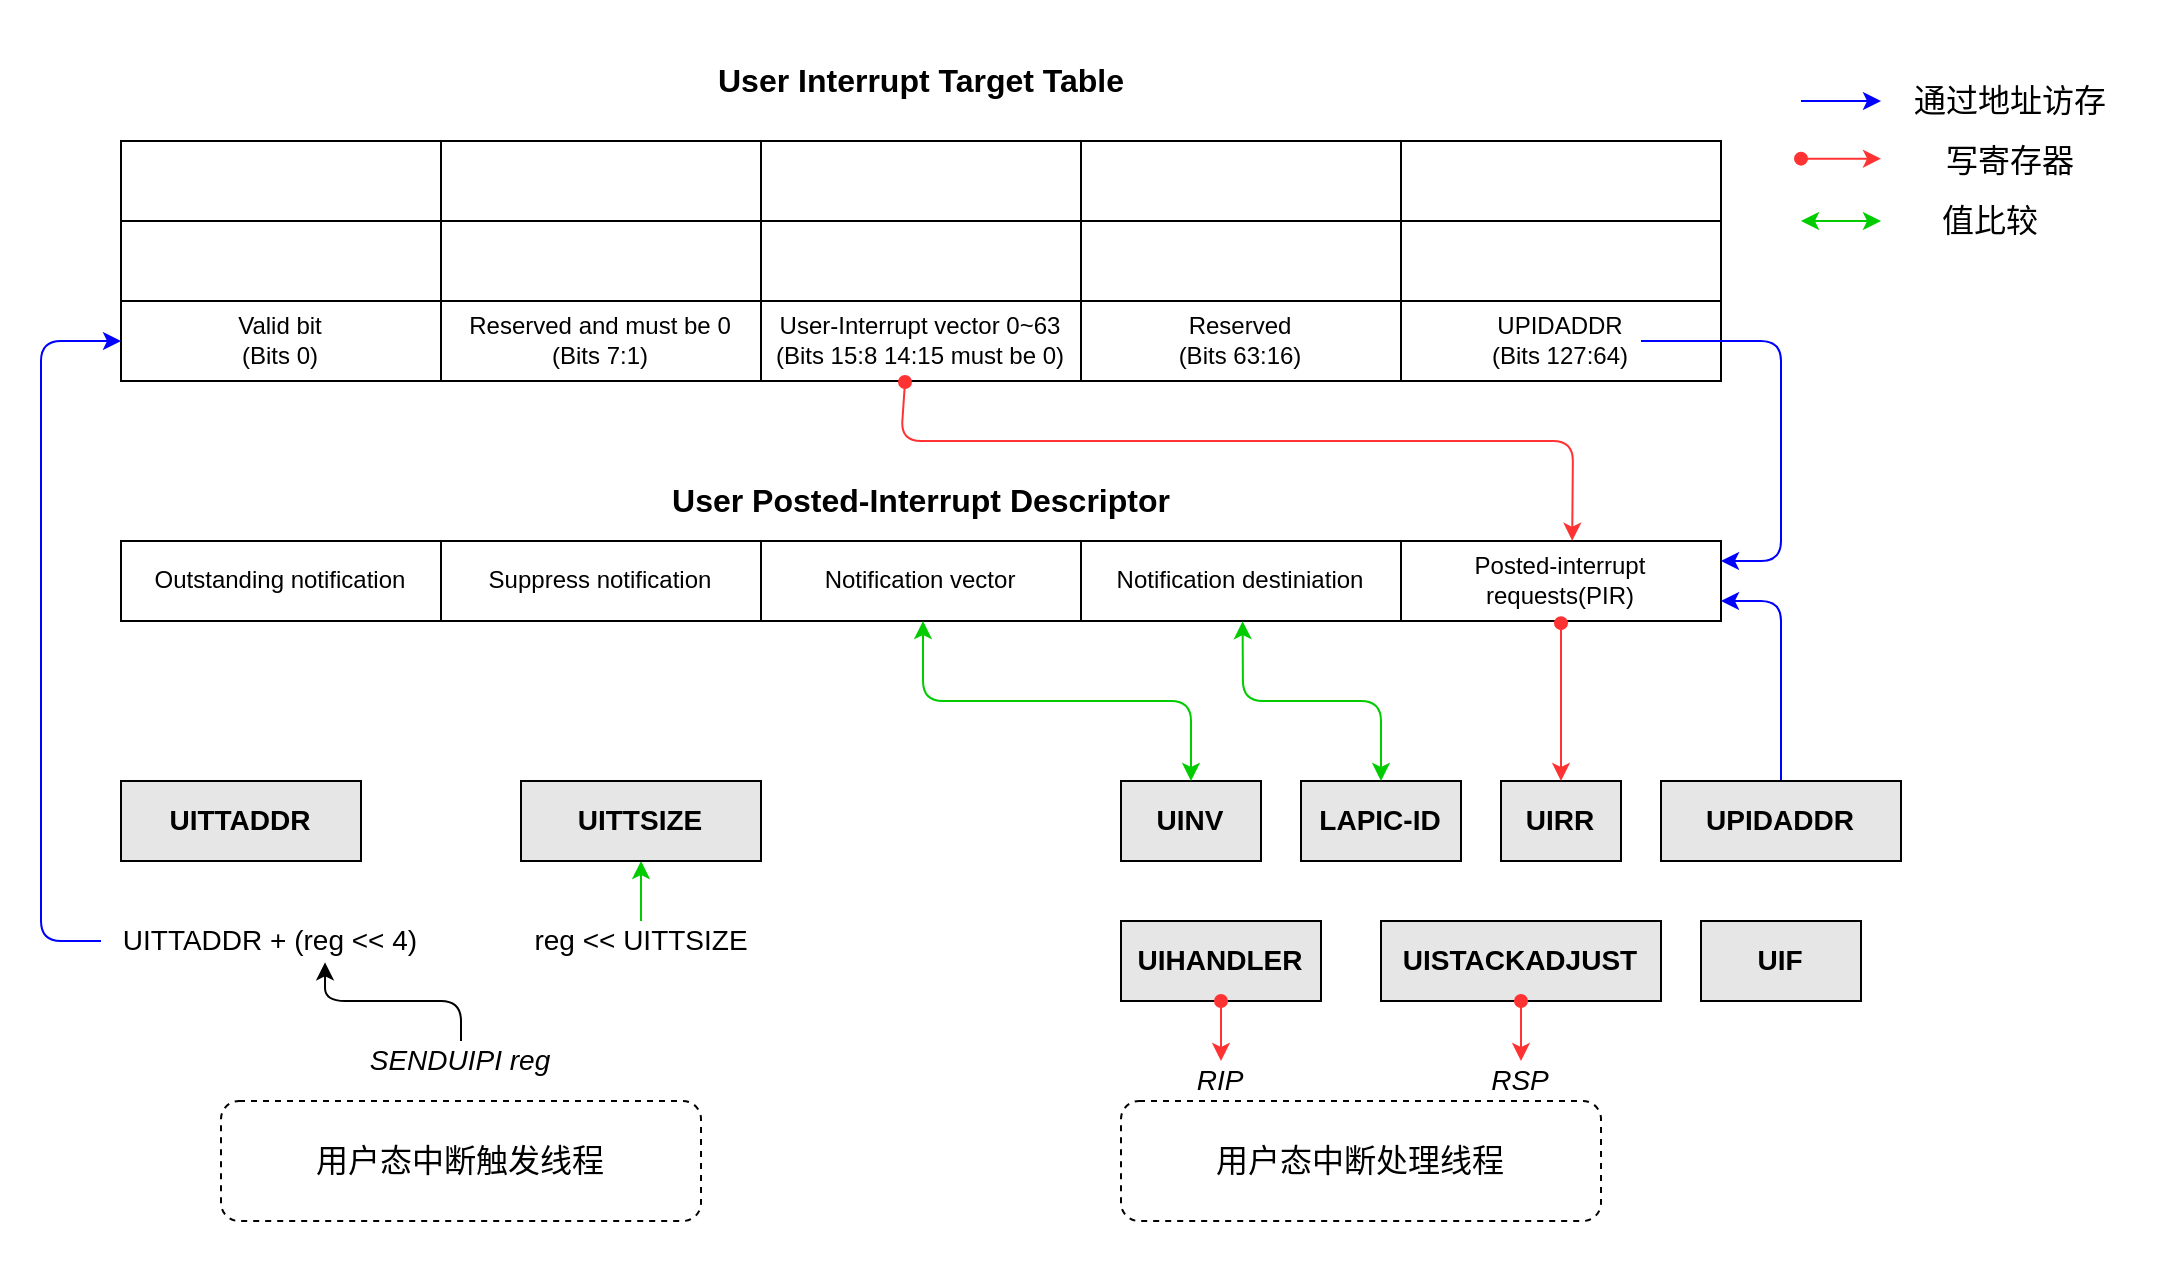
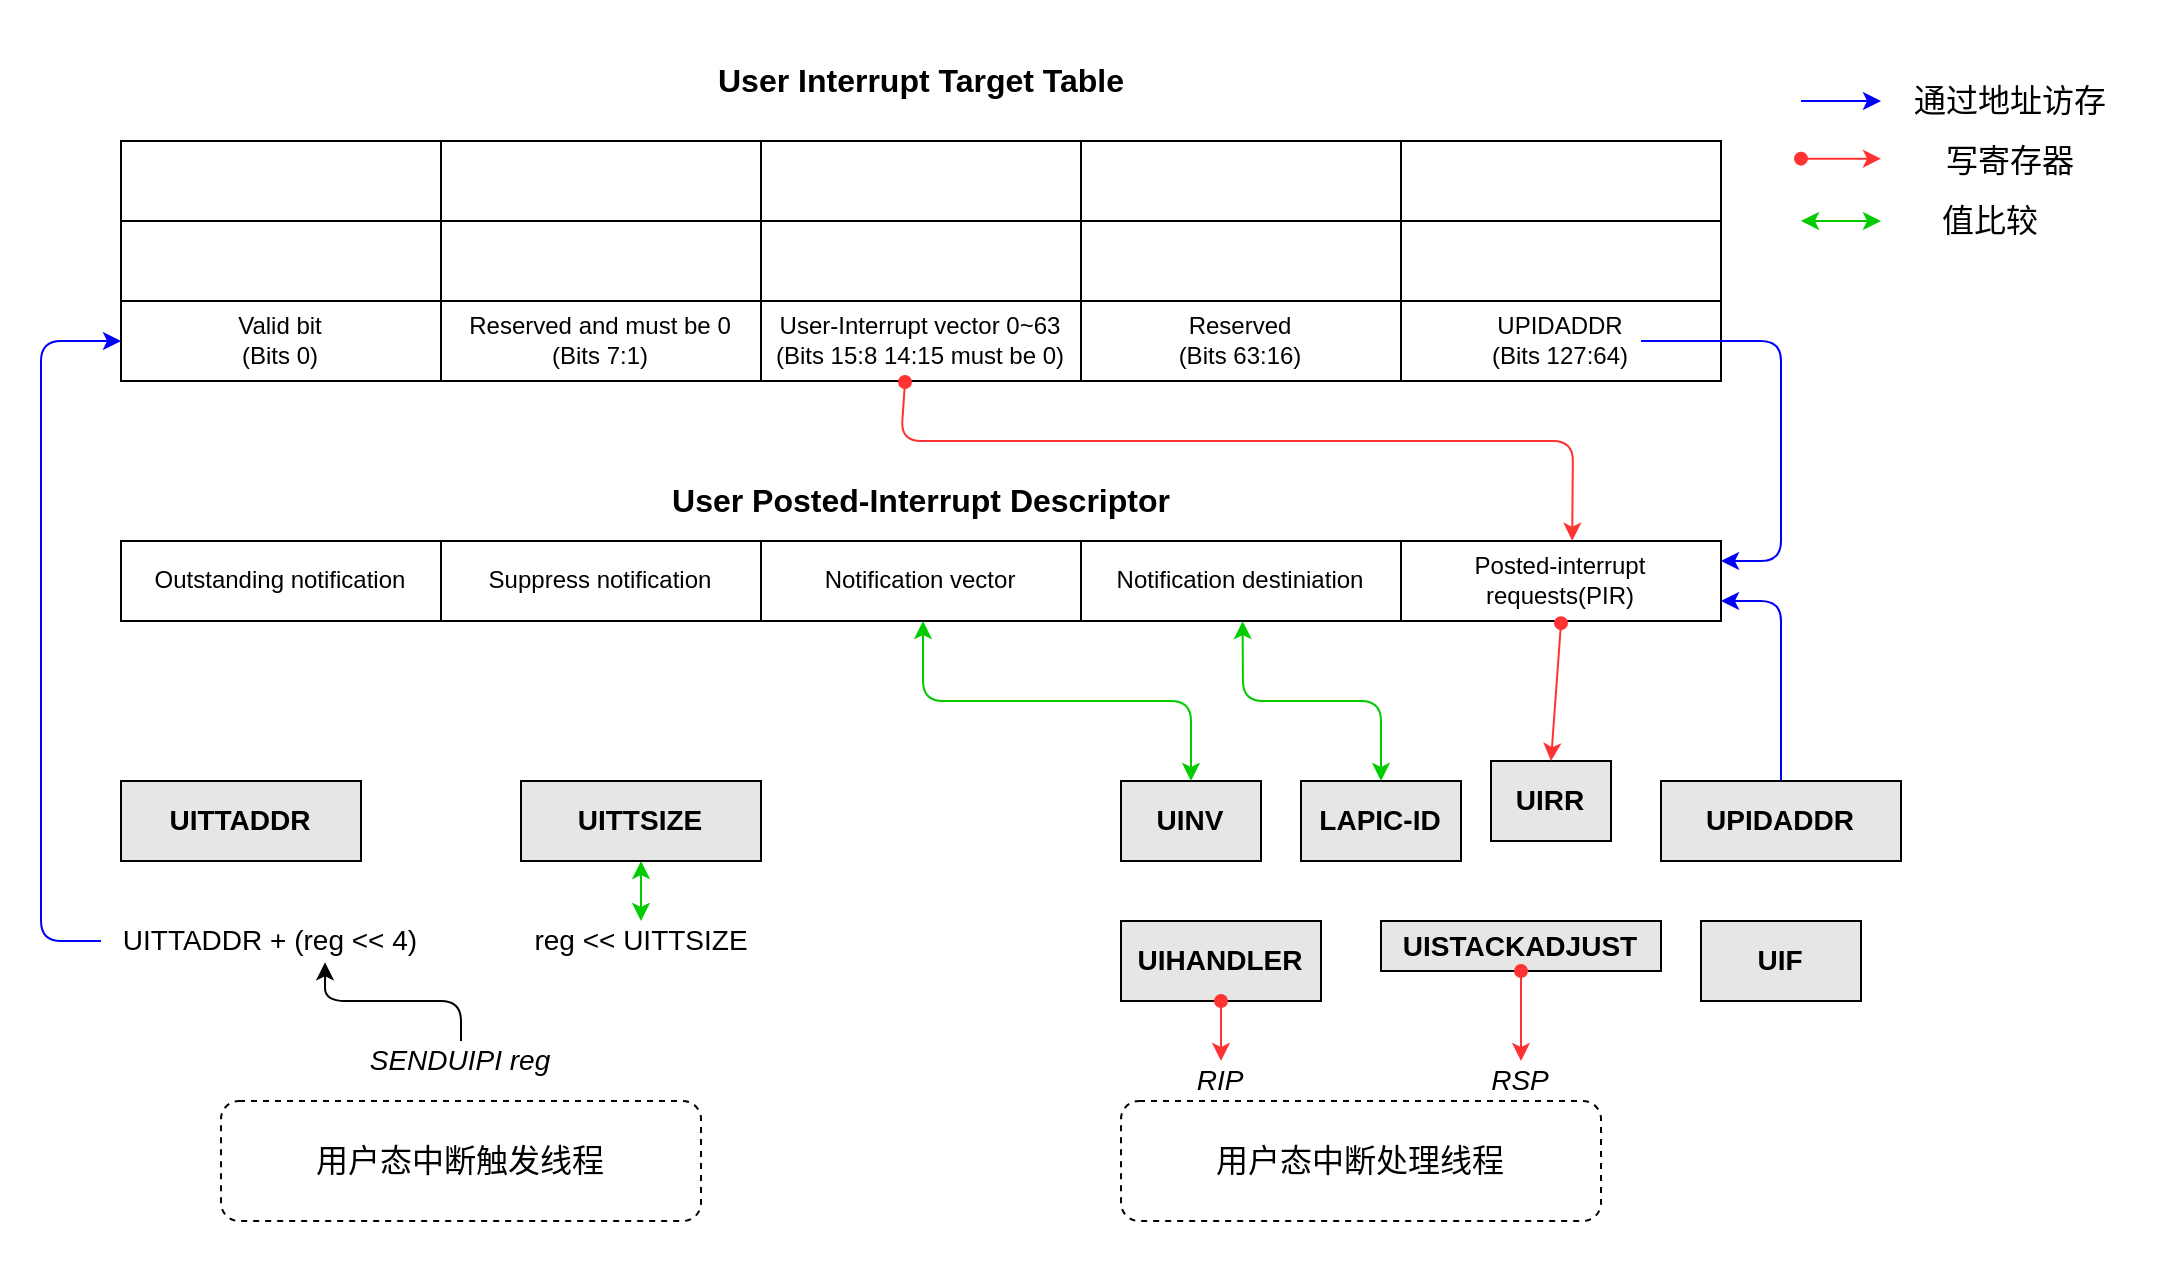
node "UIRR": moved (1561, 821) -> (1551, 801)
edge "reg << UITTSIZE" -> "UITTSIZE": arrowhead none -> classic
node "UISTACKADJUST": size 280x80 -> 280x50
